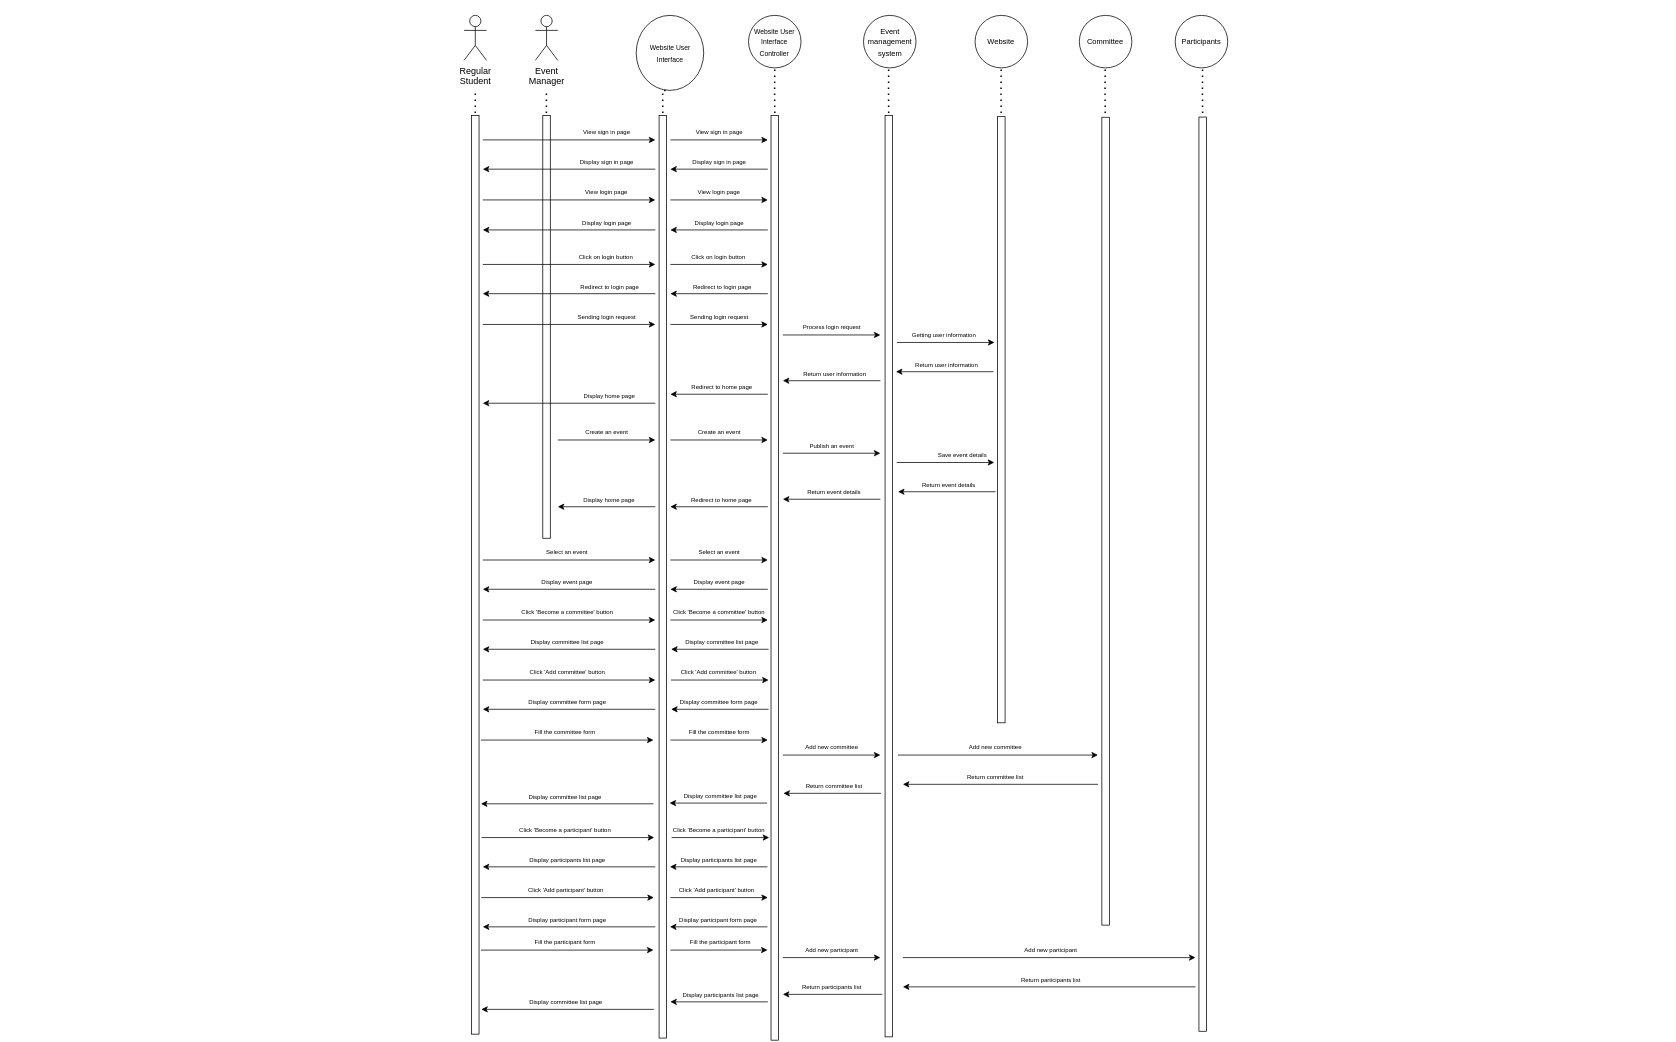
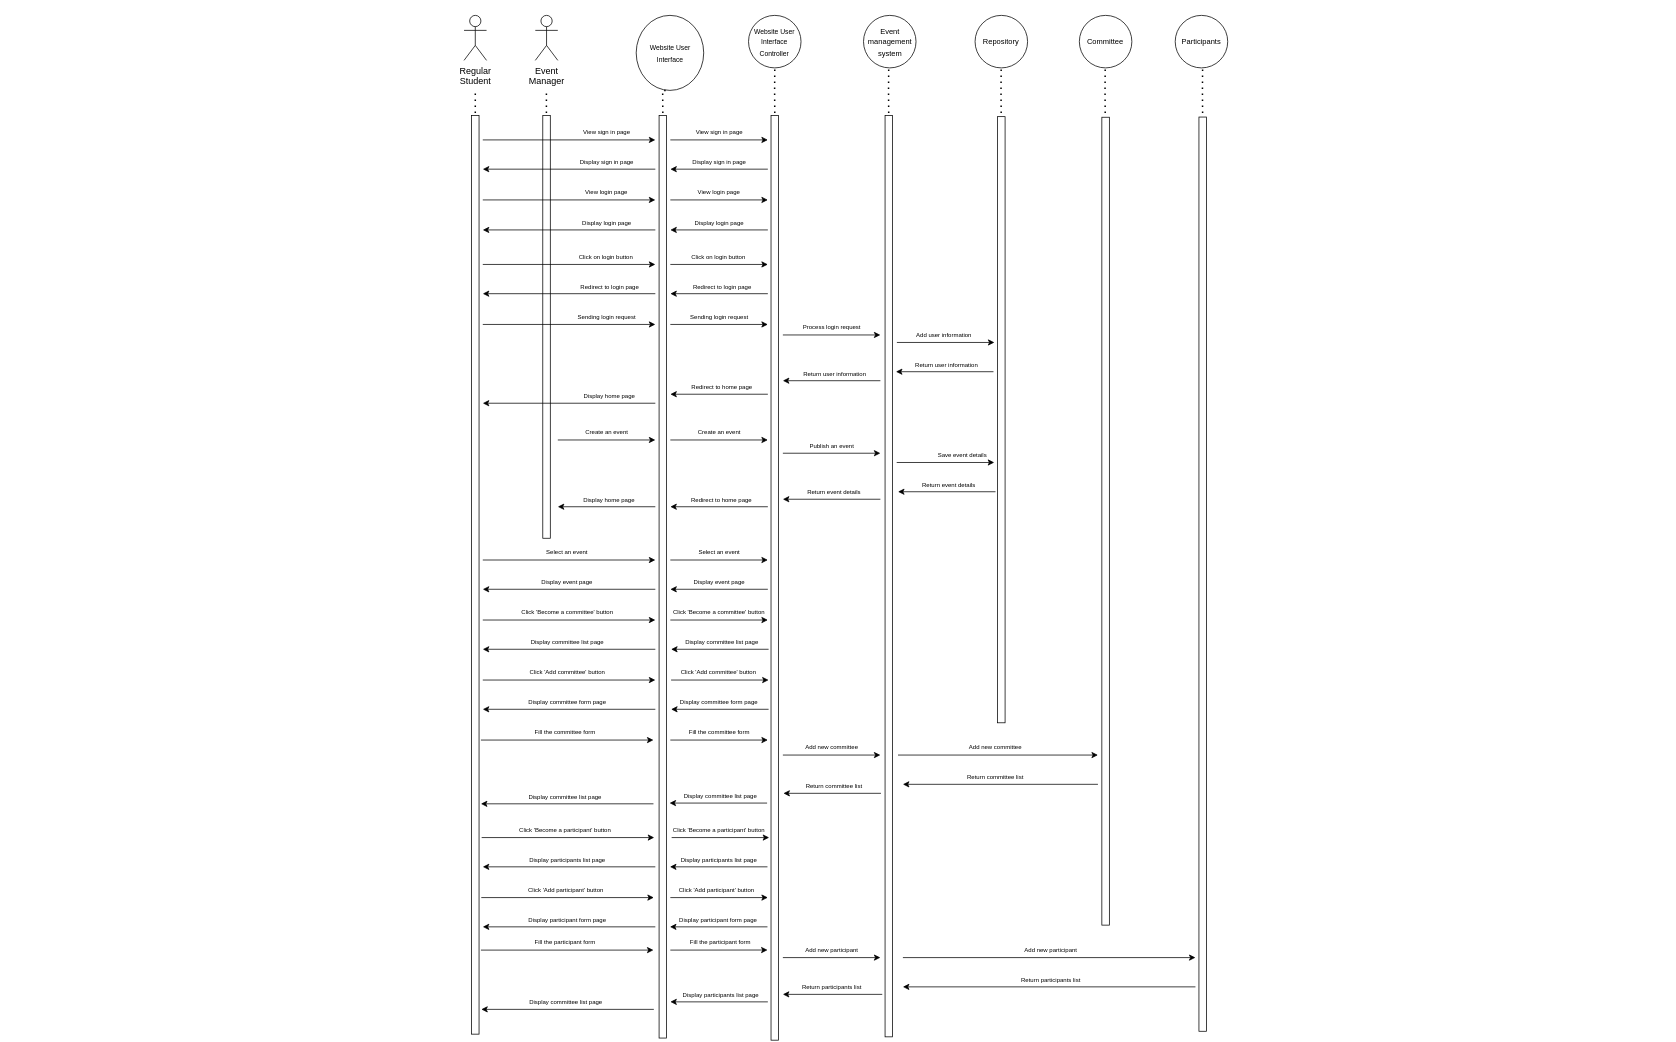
node "Website": label "Website" -> "Repository"
node "Getting user information": label "Getting user information" -> "Add user information"
